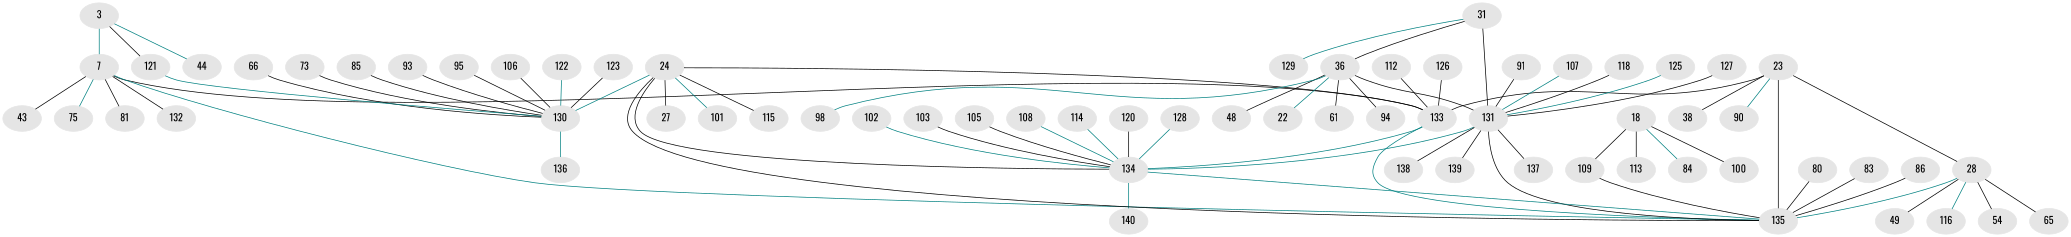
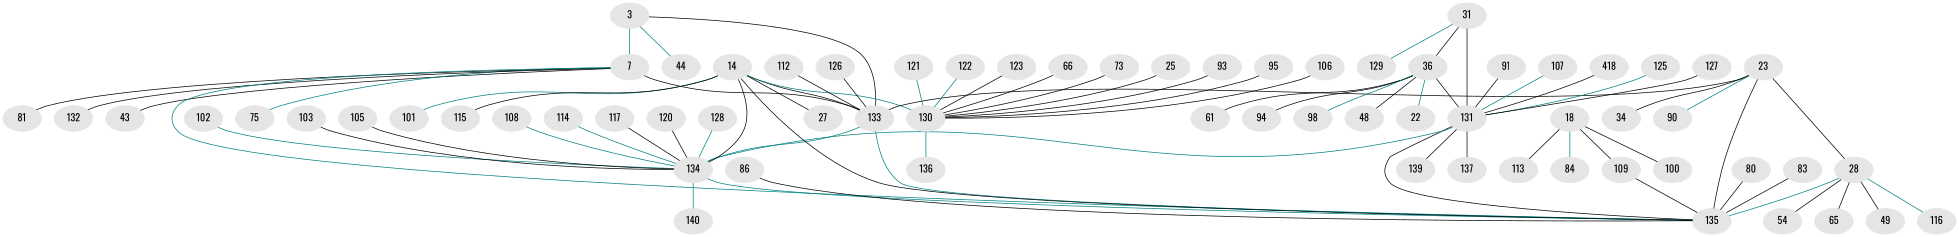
edge "3" -- "121": now "3" -- "133"
node "85": label "85" -> "25"
node "24": label "24" -> "14"
node "118": label "118" -> "418"
node "117": added
node "38": label "38" -> "34"
node "138": removed
